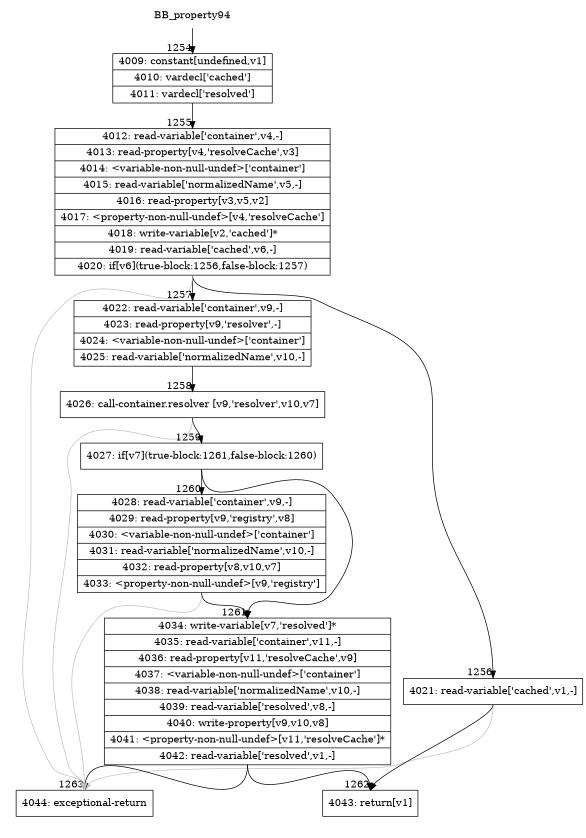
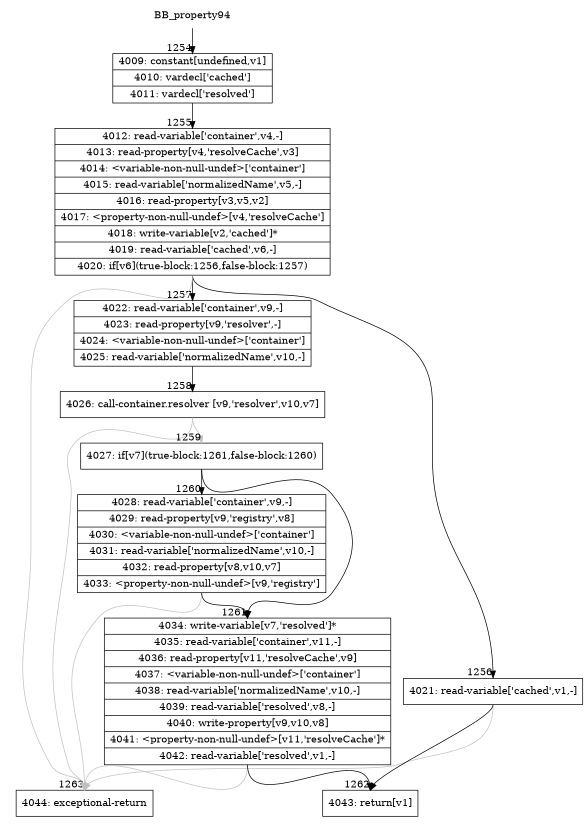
edge "4026: call-container.resolver [v9,'resolver',v10,v7]" -> "4027: if[v7](true-block:1261,false-block:1260)": color black -> gray
edge "4034: write-variable[v7,'resolved']*" -> "4044: exceptional-return": color black -> gray
